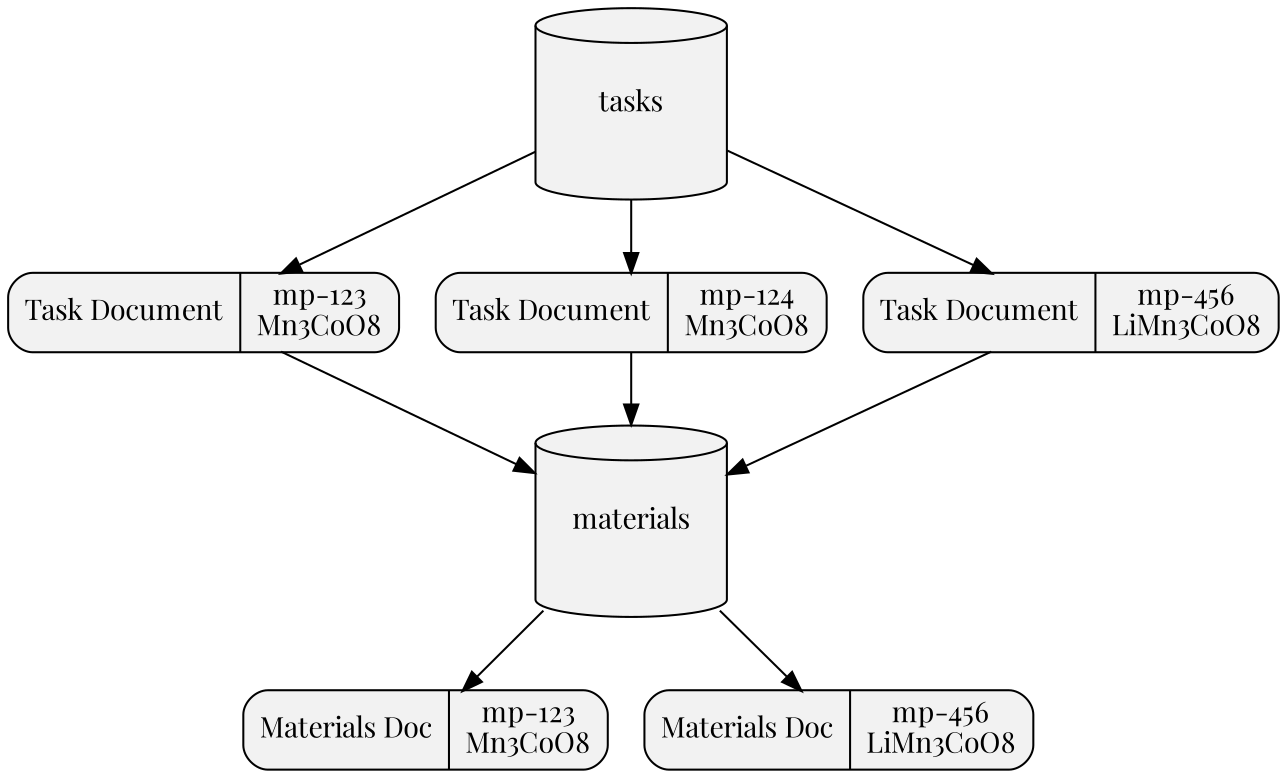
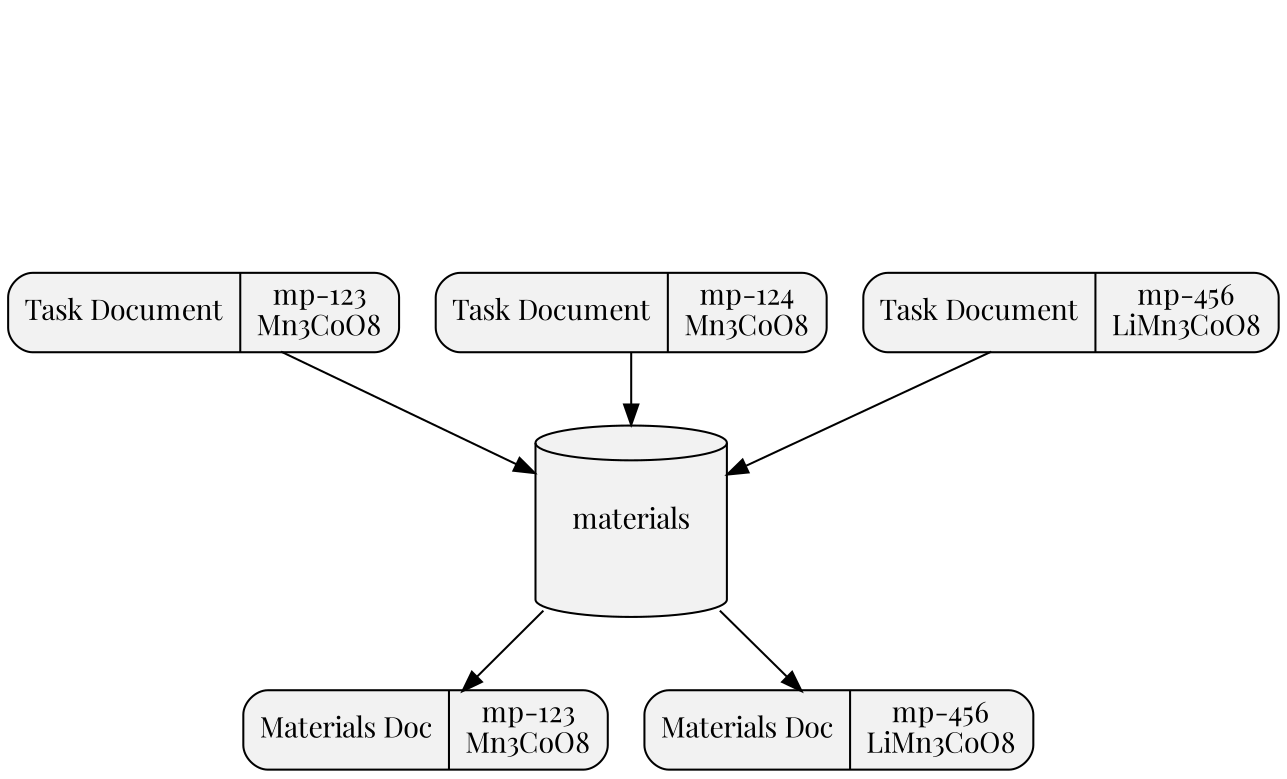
node "tasks": removed
